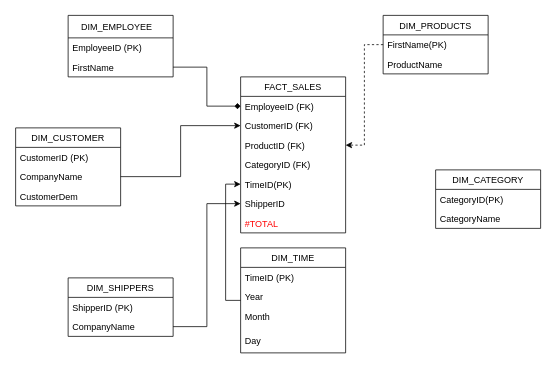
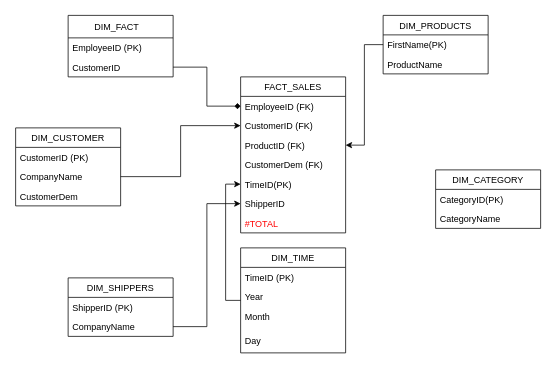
node "DIM_EMPLOYEE": label "DIM_EMPLOYEE" -> "DIM_FACT"
node "FirstName": label "FirstName" -> "CustomerID"
edge "FirstName(PK)" -> "ProductID (FK)": style dashed -> solid
node "CategoryID (FK)": label "CategoryID (FK)" -> "CustomerDem (FK)"
